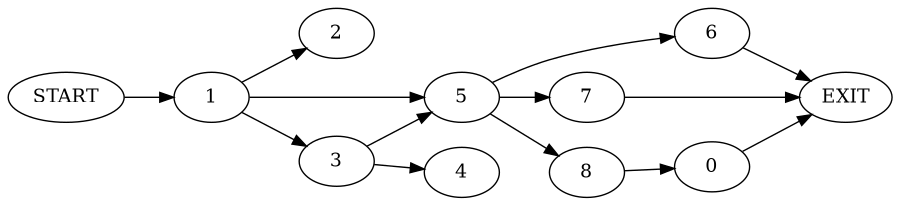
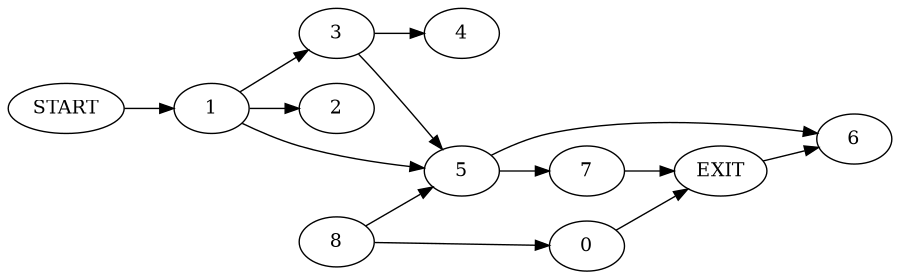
edge "6" -> "EXIT": reversed
edge "5" -> "8": reversed
